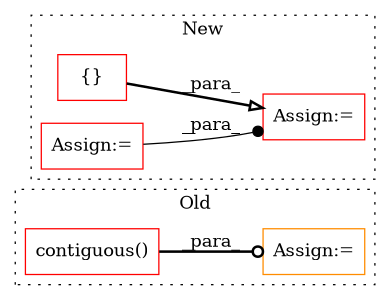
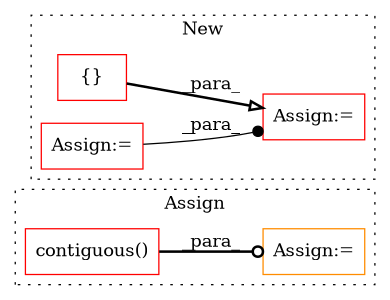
cluster "Old": label "Old" -> "Assign"
